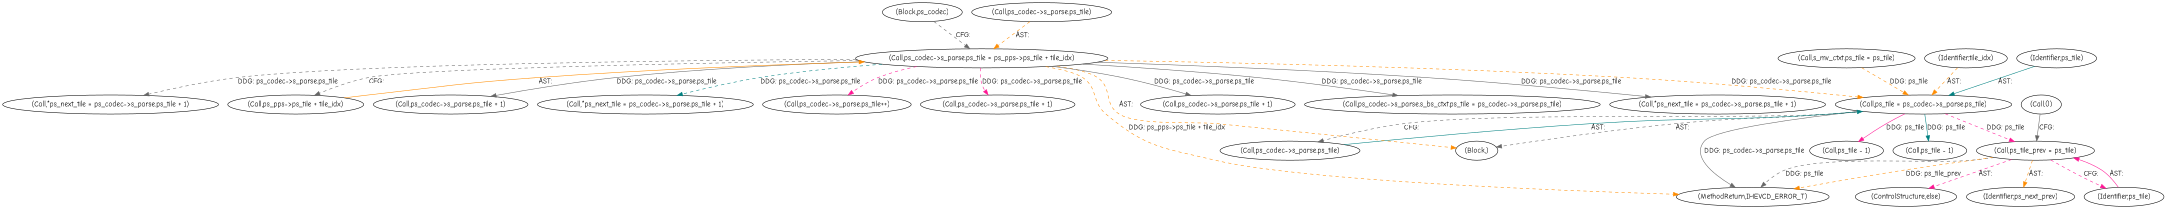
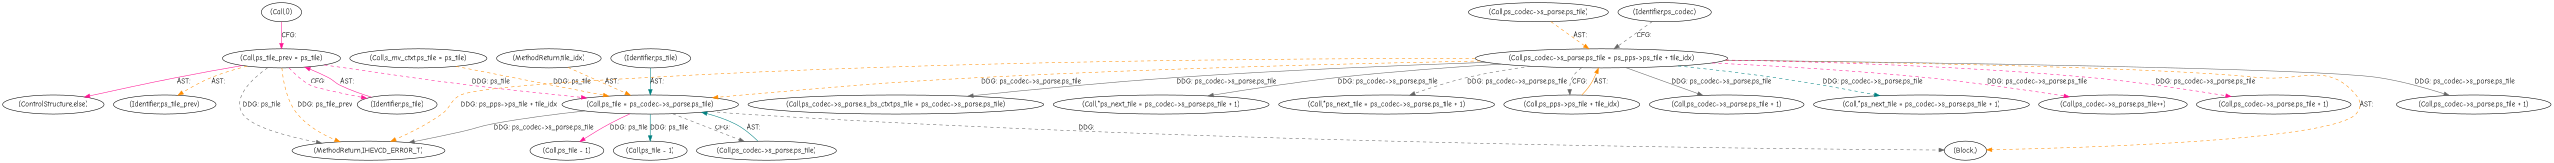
node "(Block,ps_codec)": label "(Block,ps_codec)" -> "(Identifier,ps_codec)"
node "(Identifier,tile_idx)": label "(Identifier,tile_idx)" -> "(MethodReturn,tile_idx)"
edge "(Call,0)" -> "(Call,ps_tile_prev = ps_tile)": color gray40 -> deeppink
edge "(Call,ps_tile = ps_codec->s_parse.ps_tile)" -> "(Call,ps_tile_prev = ps_tile)": reversed
edge "(Call,ps_tile = ps_codec->s_parse.ps_tile)" -> "(Block,)": label "AST: " -> "DDG: "
edge "(Call,ps_tile_prev = ps_tile)" -> "(ControlStructure,else)": style dashed -> solid
node "(Identifier,ps_next_prev)": label "(Identifier,ps_next_prev)" -> "(Identifier,ps_tile_prev)"
